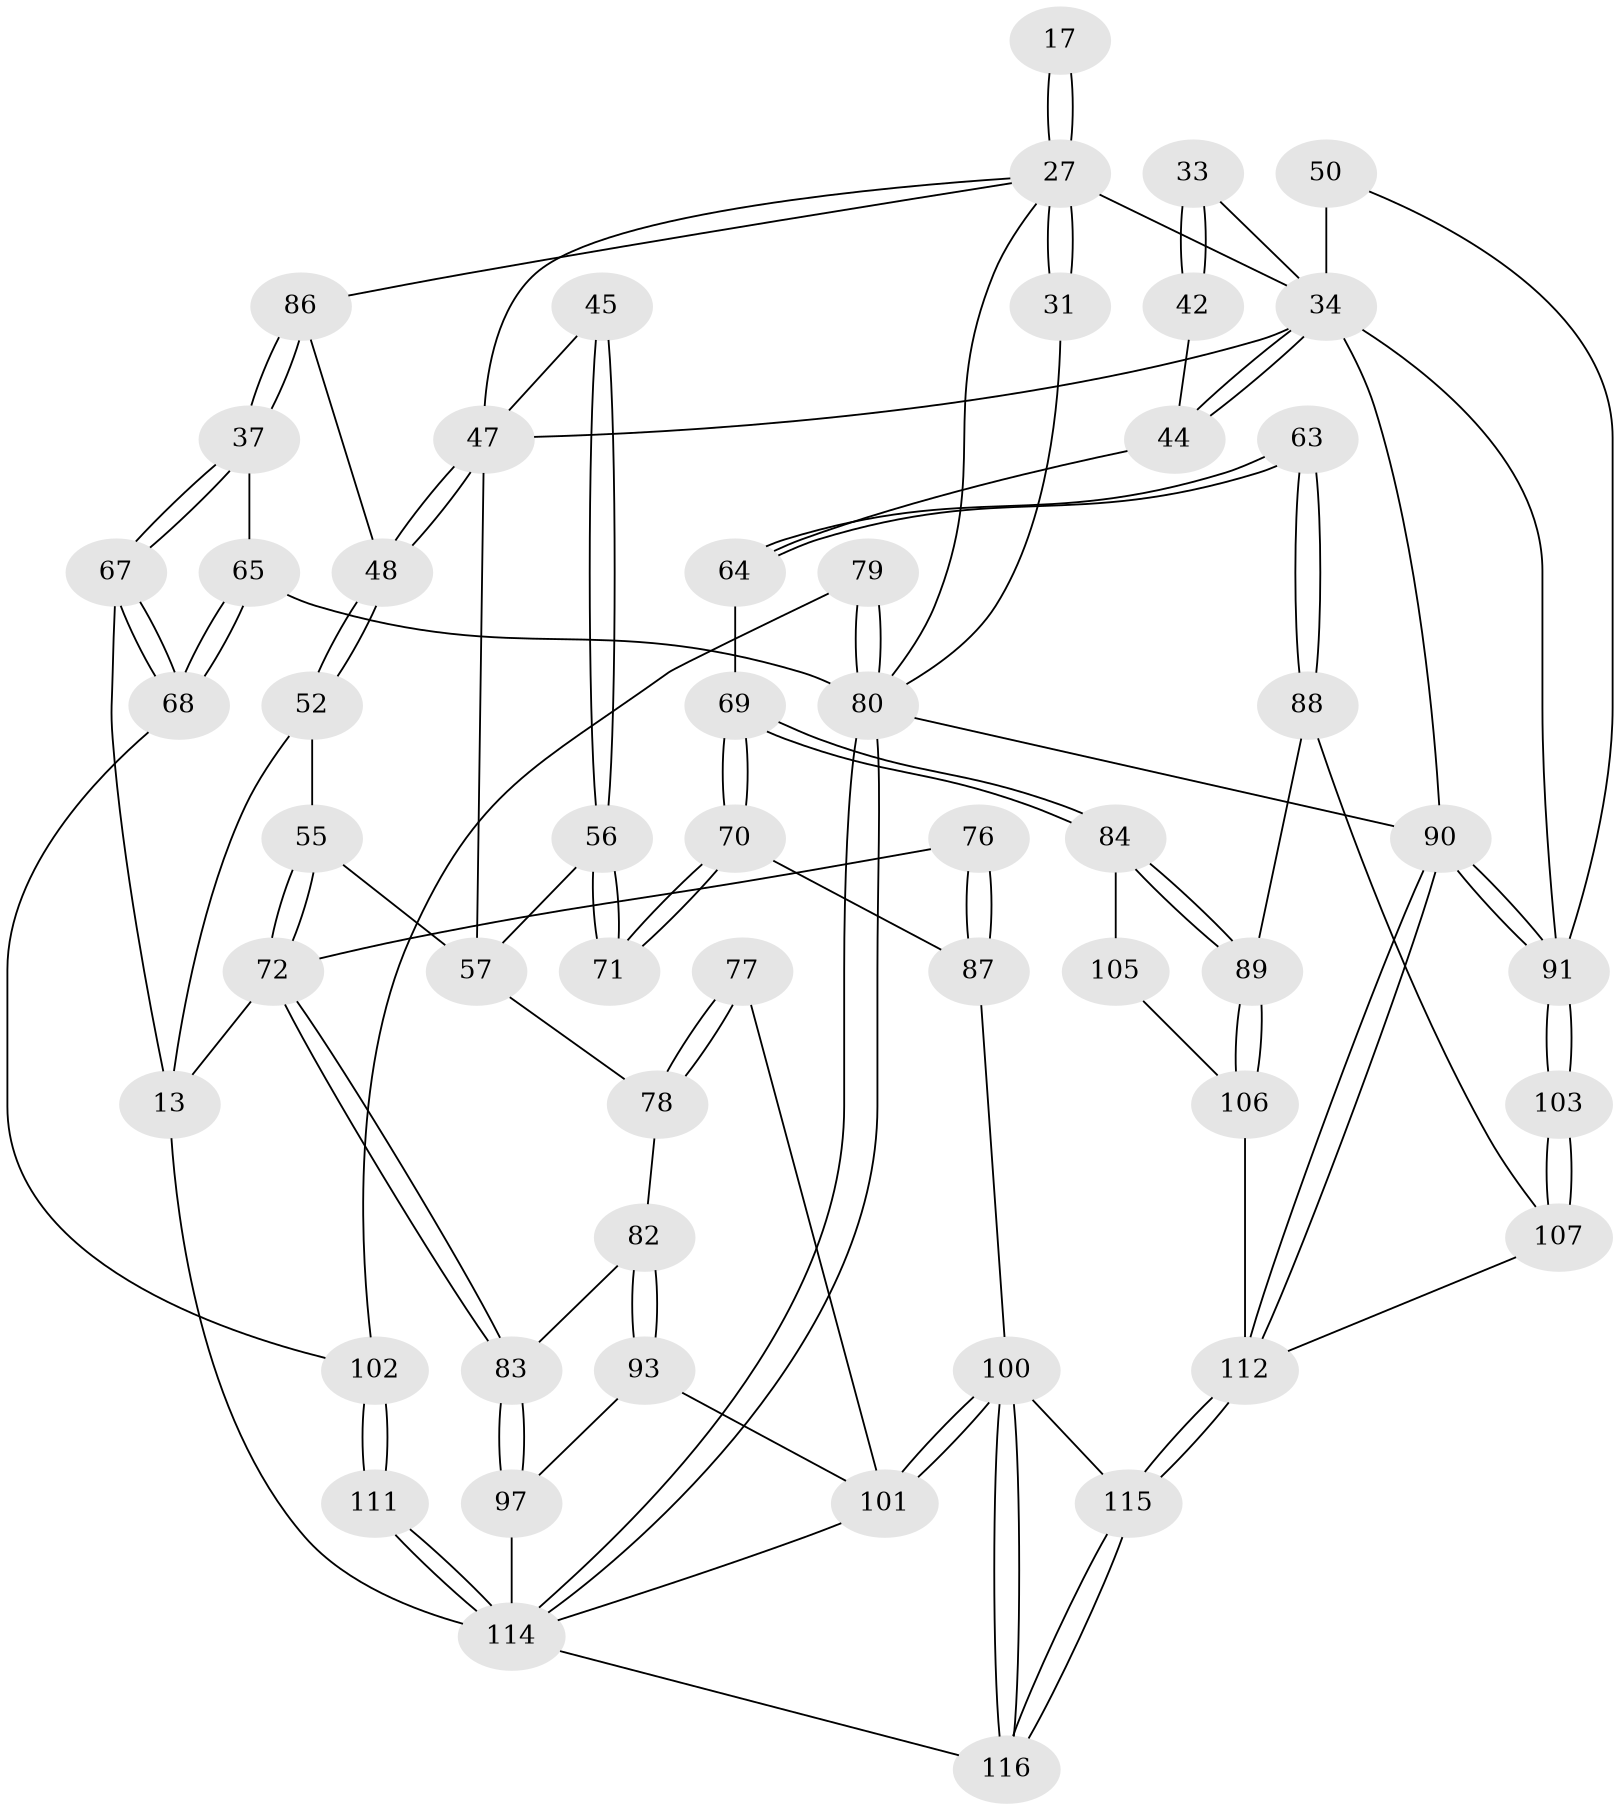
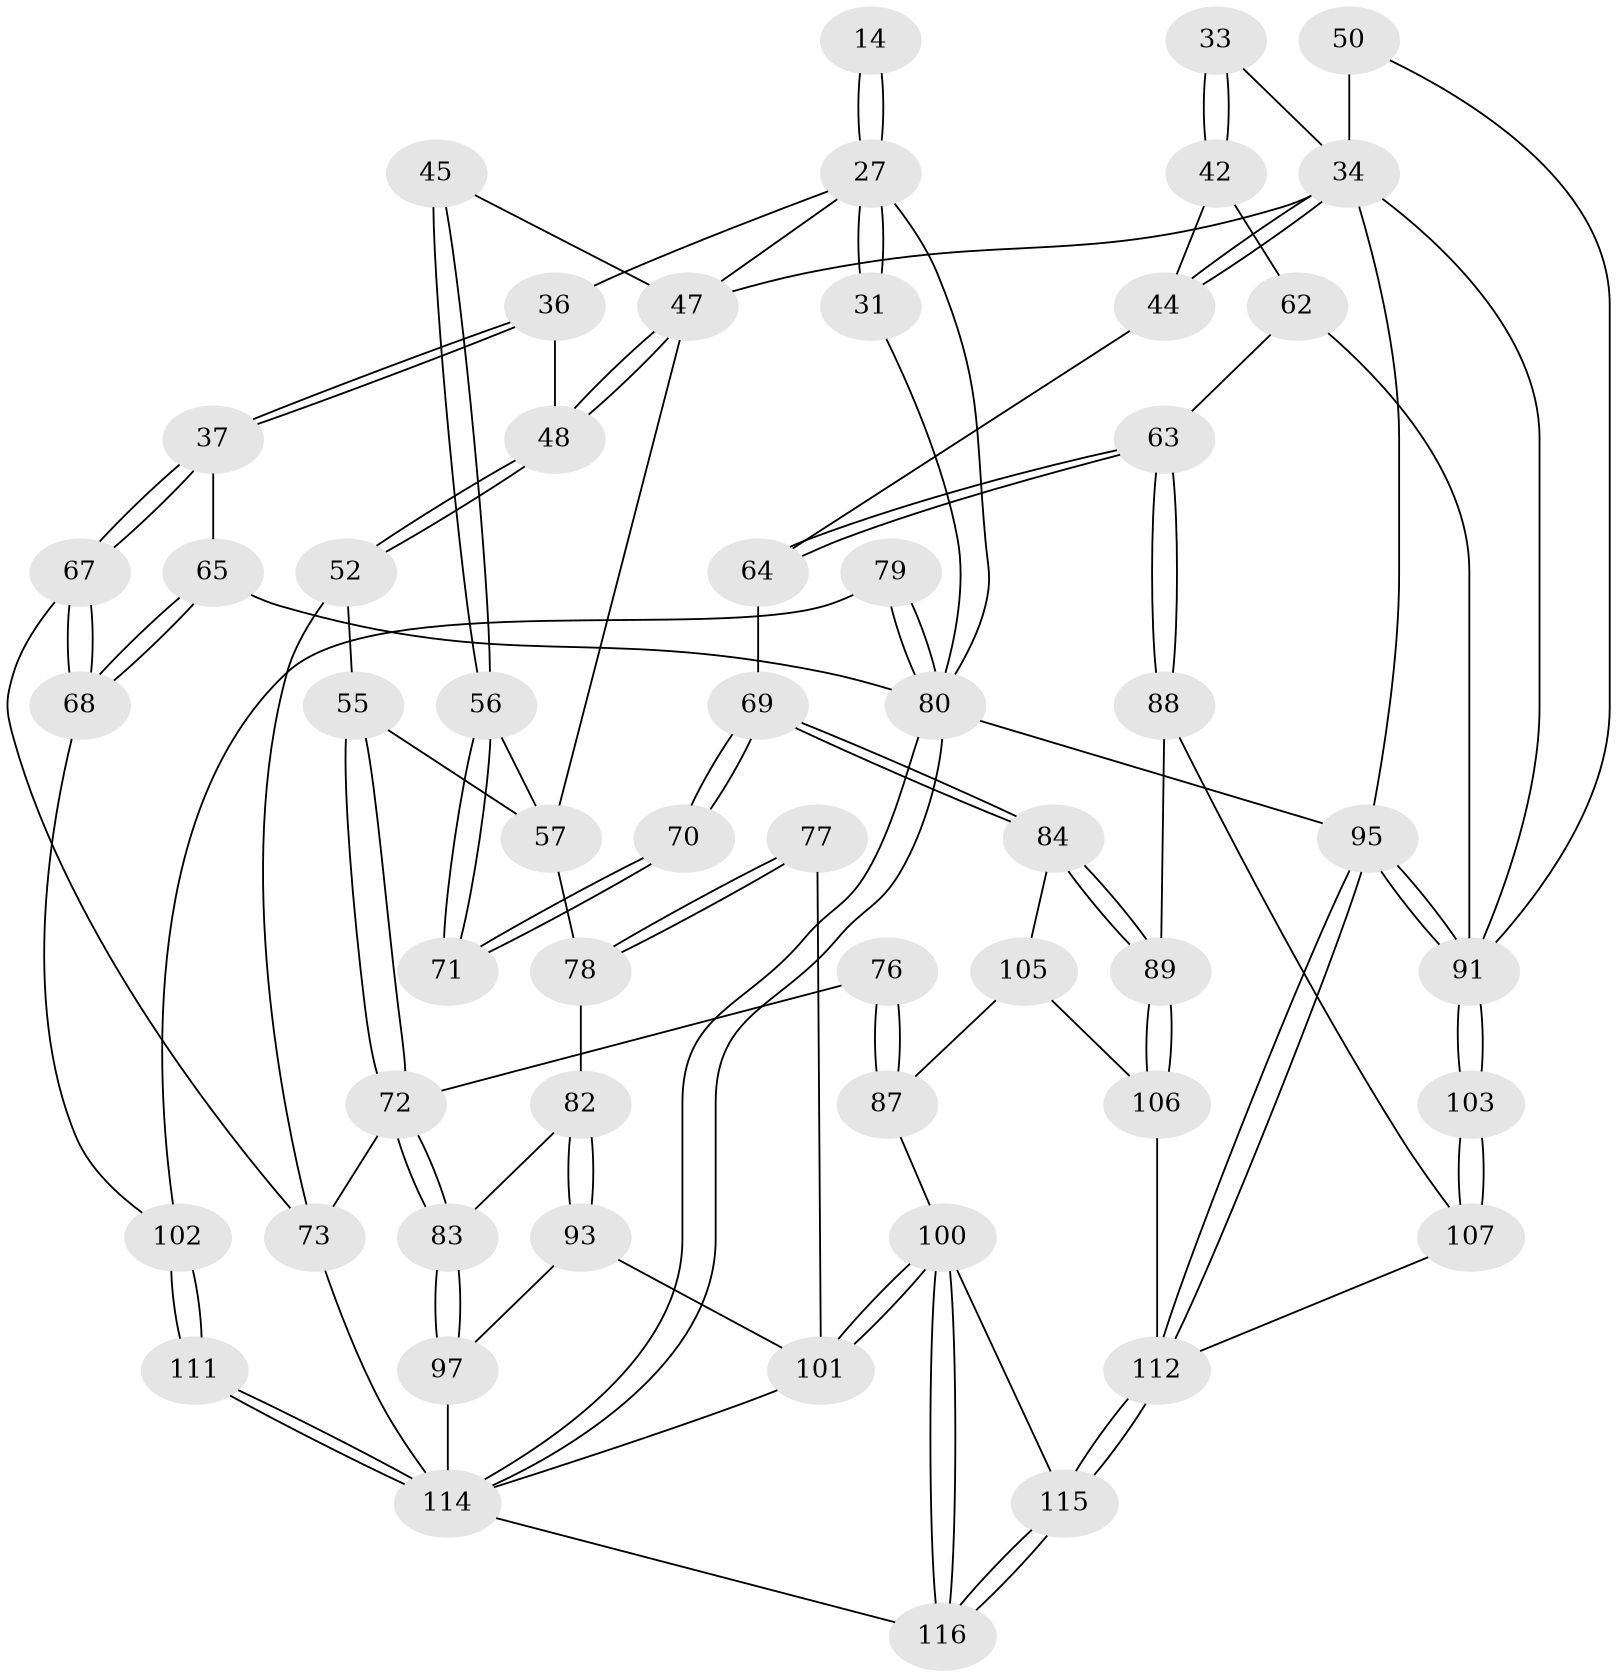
node "17": label "17" -> "14"
edge "27" -- "34": removed
node "86": label "86" -> "36"
node "62": added
node "90": label "90" -> "95"
edge "70" -- "87": now "105" -- "87"
node "13": label "13" -> "73"
